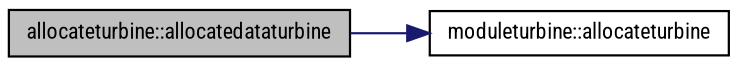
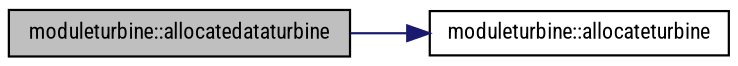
node "allocateturbine::allocatedataturbine": label "allocateturbine::allocatedataturbine" -> "moduleturbine::allocatedataturbine"
